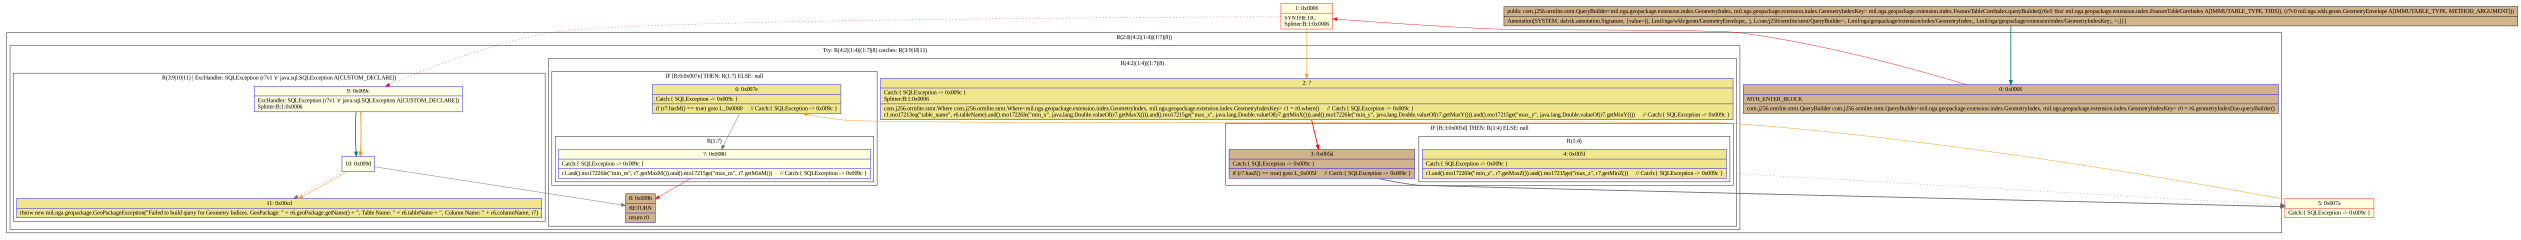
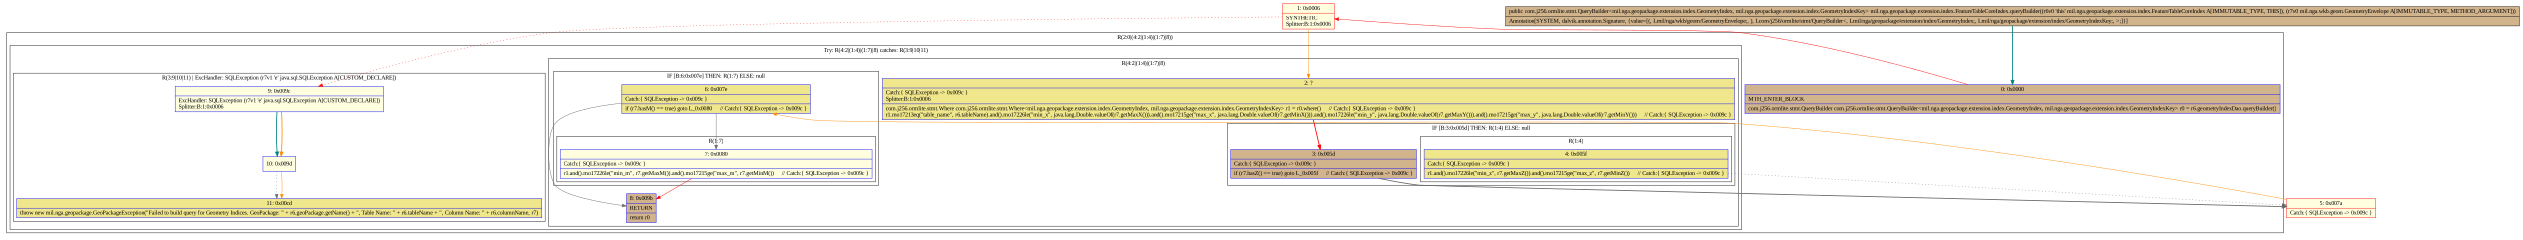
edge "10: 0x009d" -> "8: 0x009b": now "6: 0x007e" -> "8: 0x009b"
